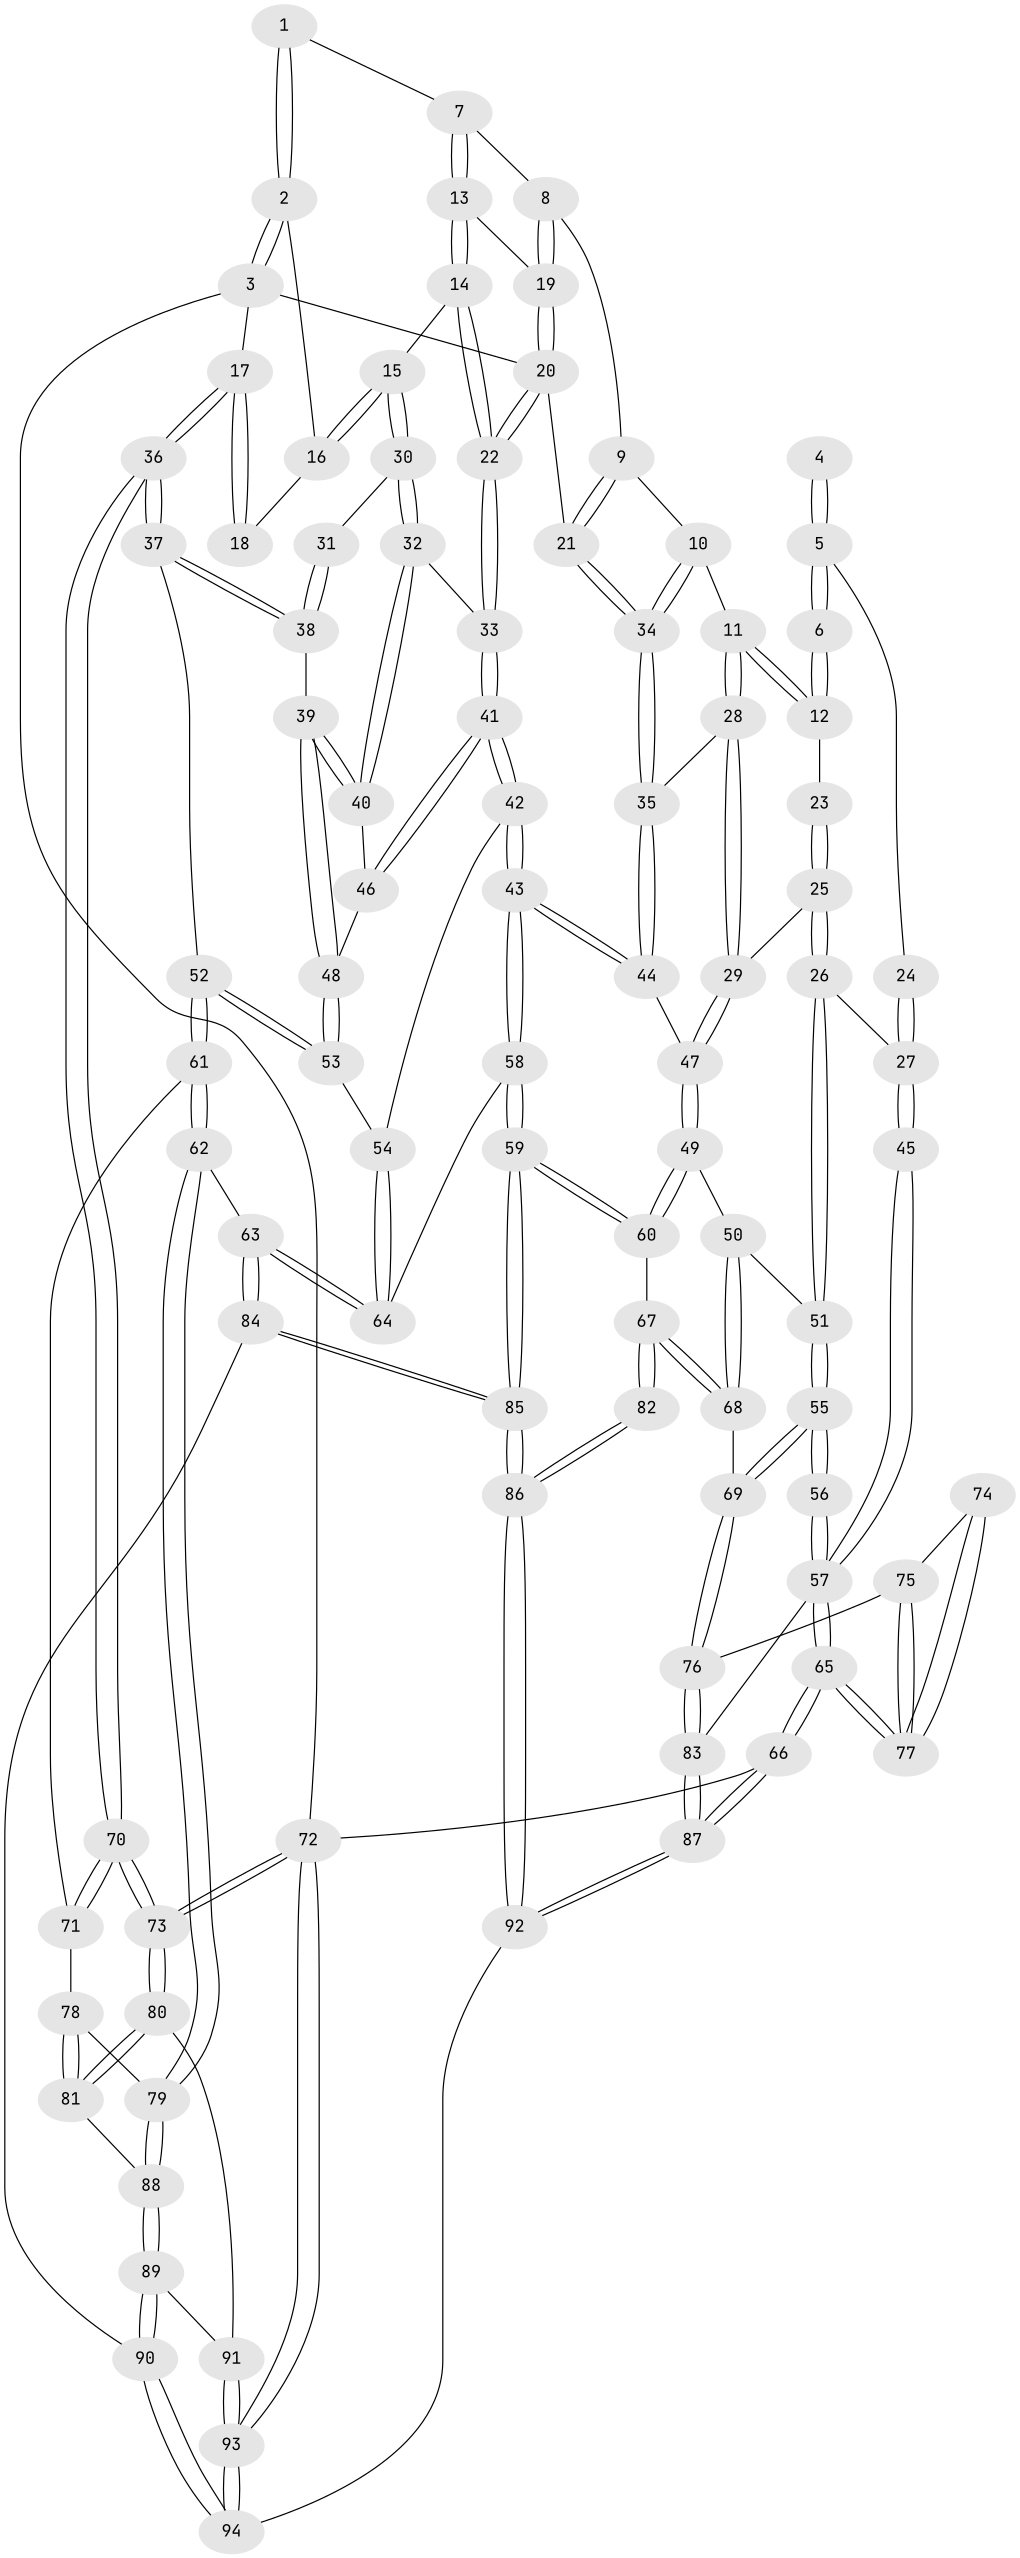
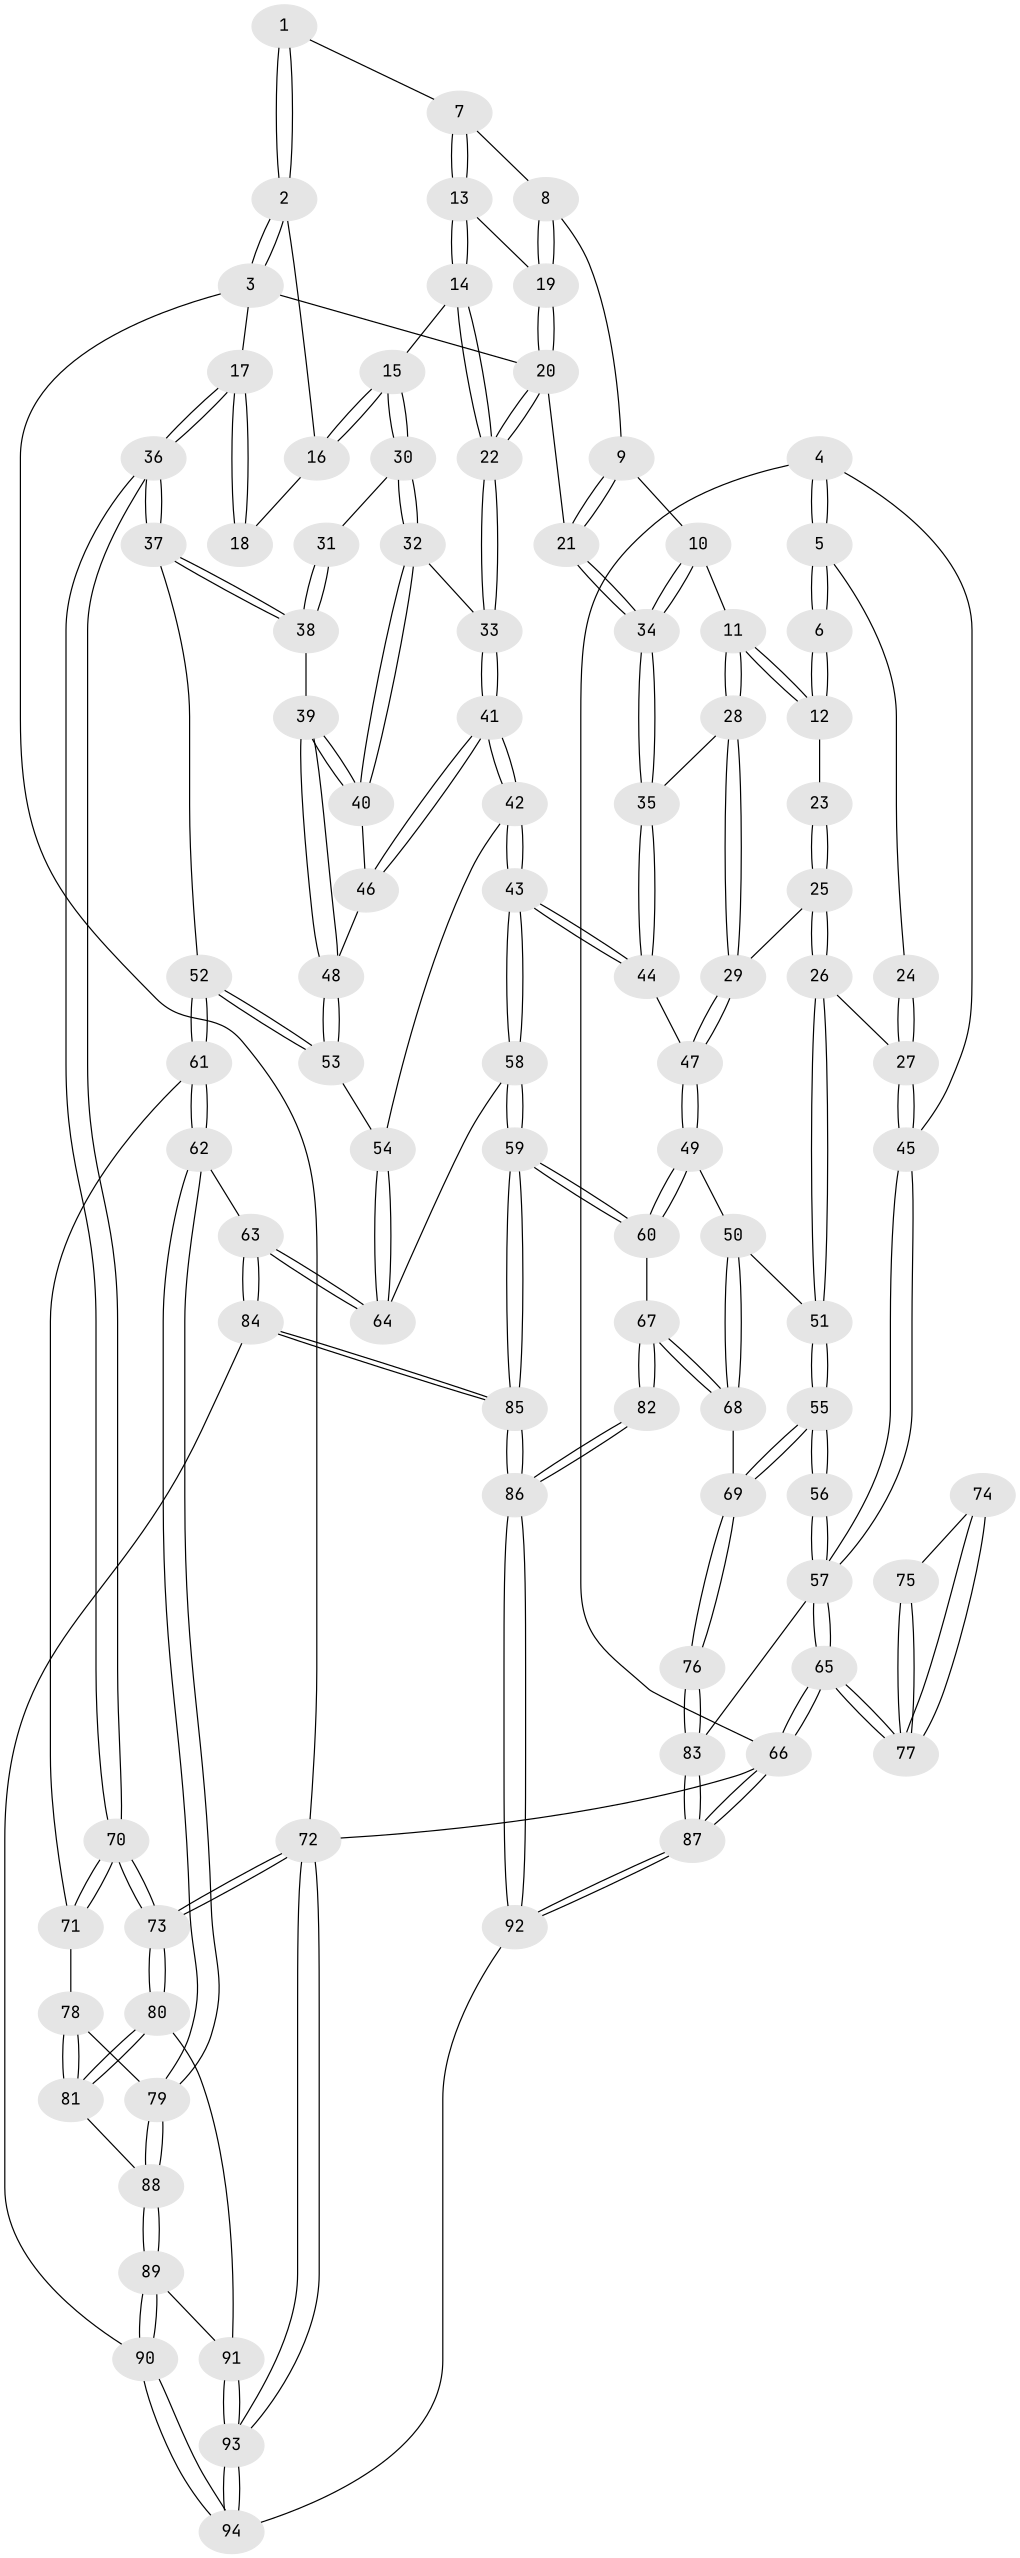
edge "4" -- "45": added
edge "4" -- "66": added
edge "75" -- "76": removed
